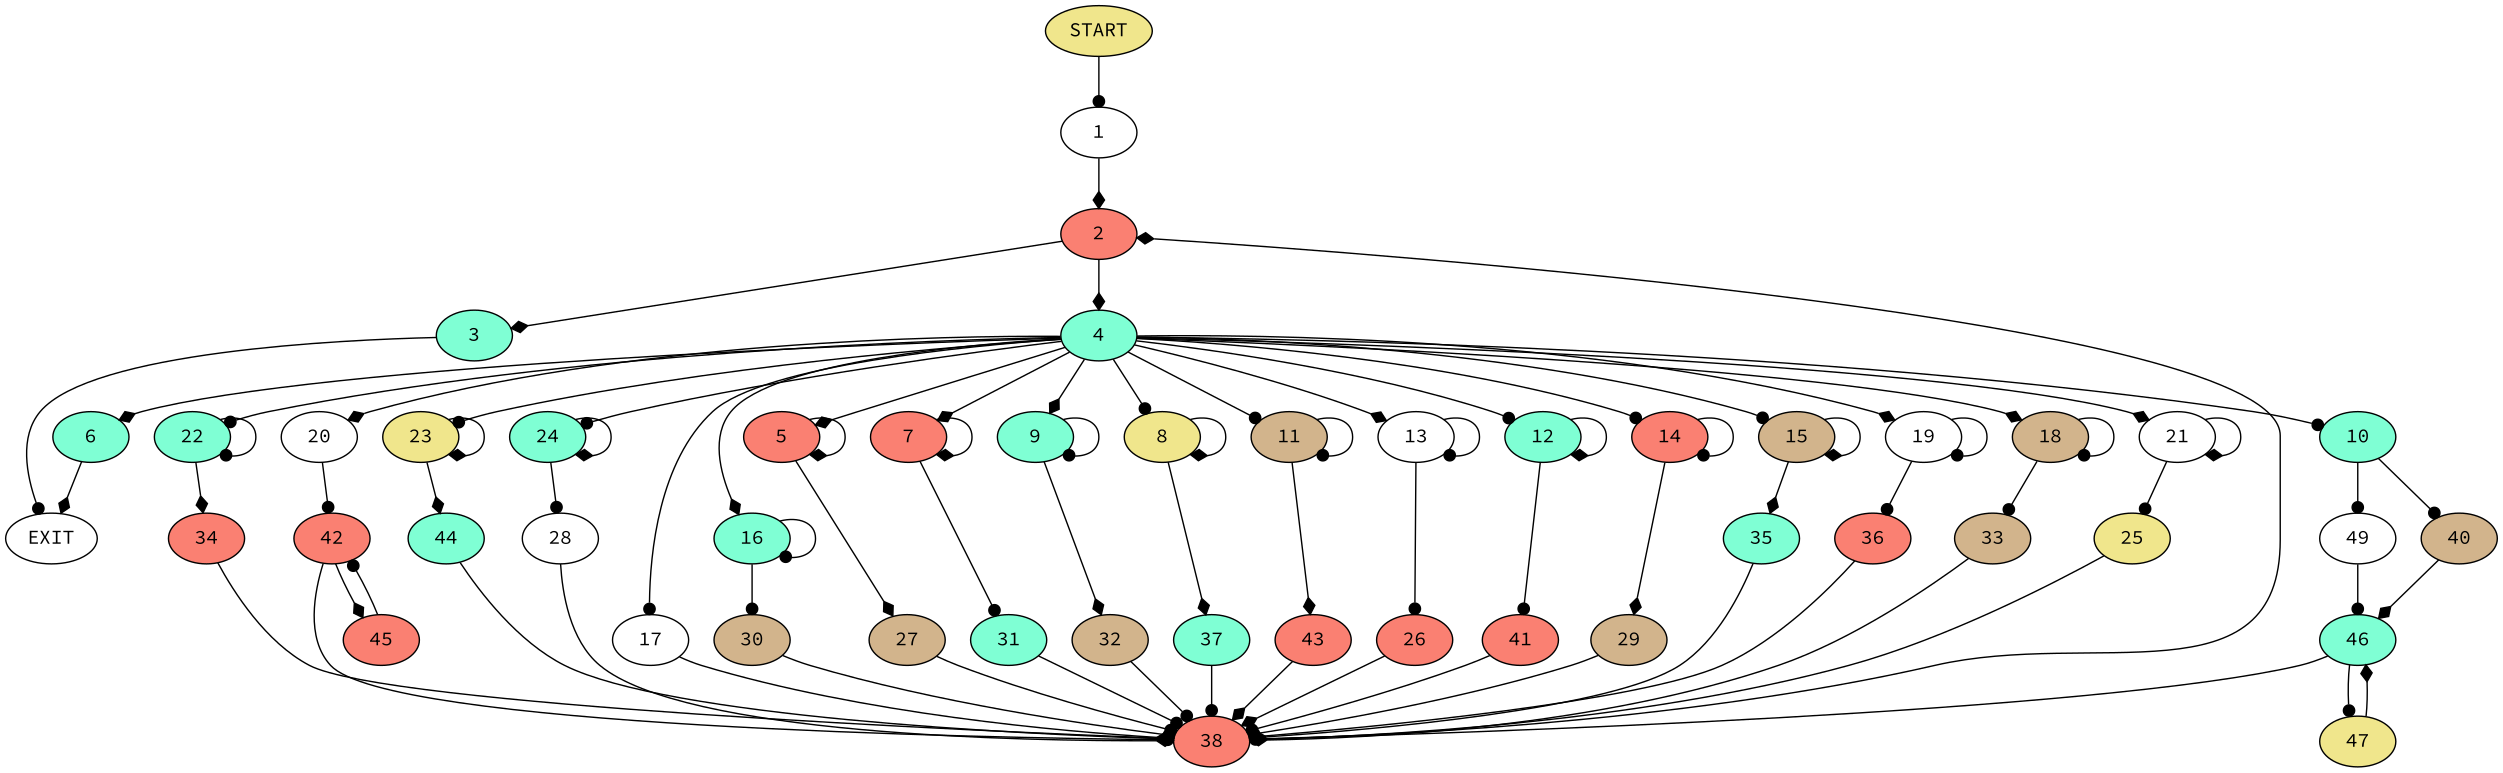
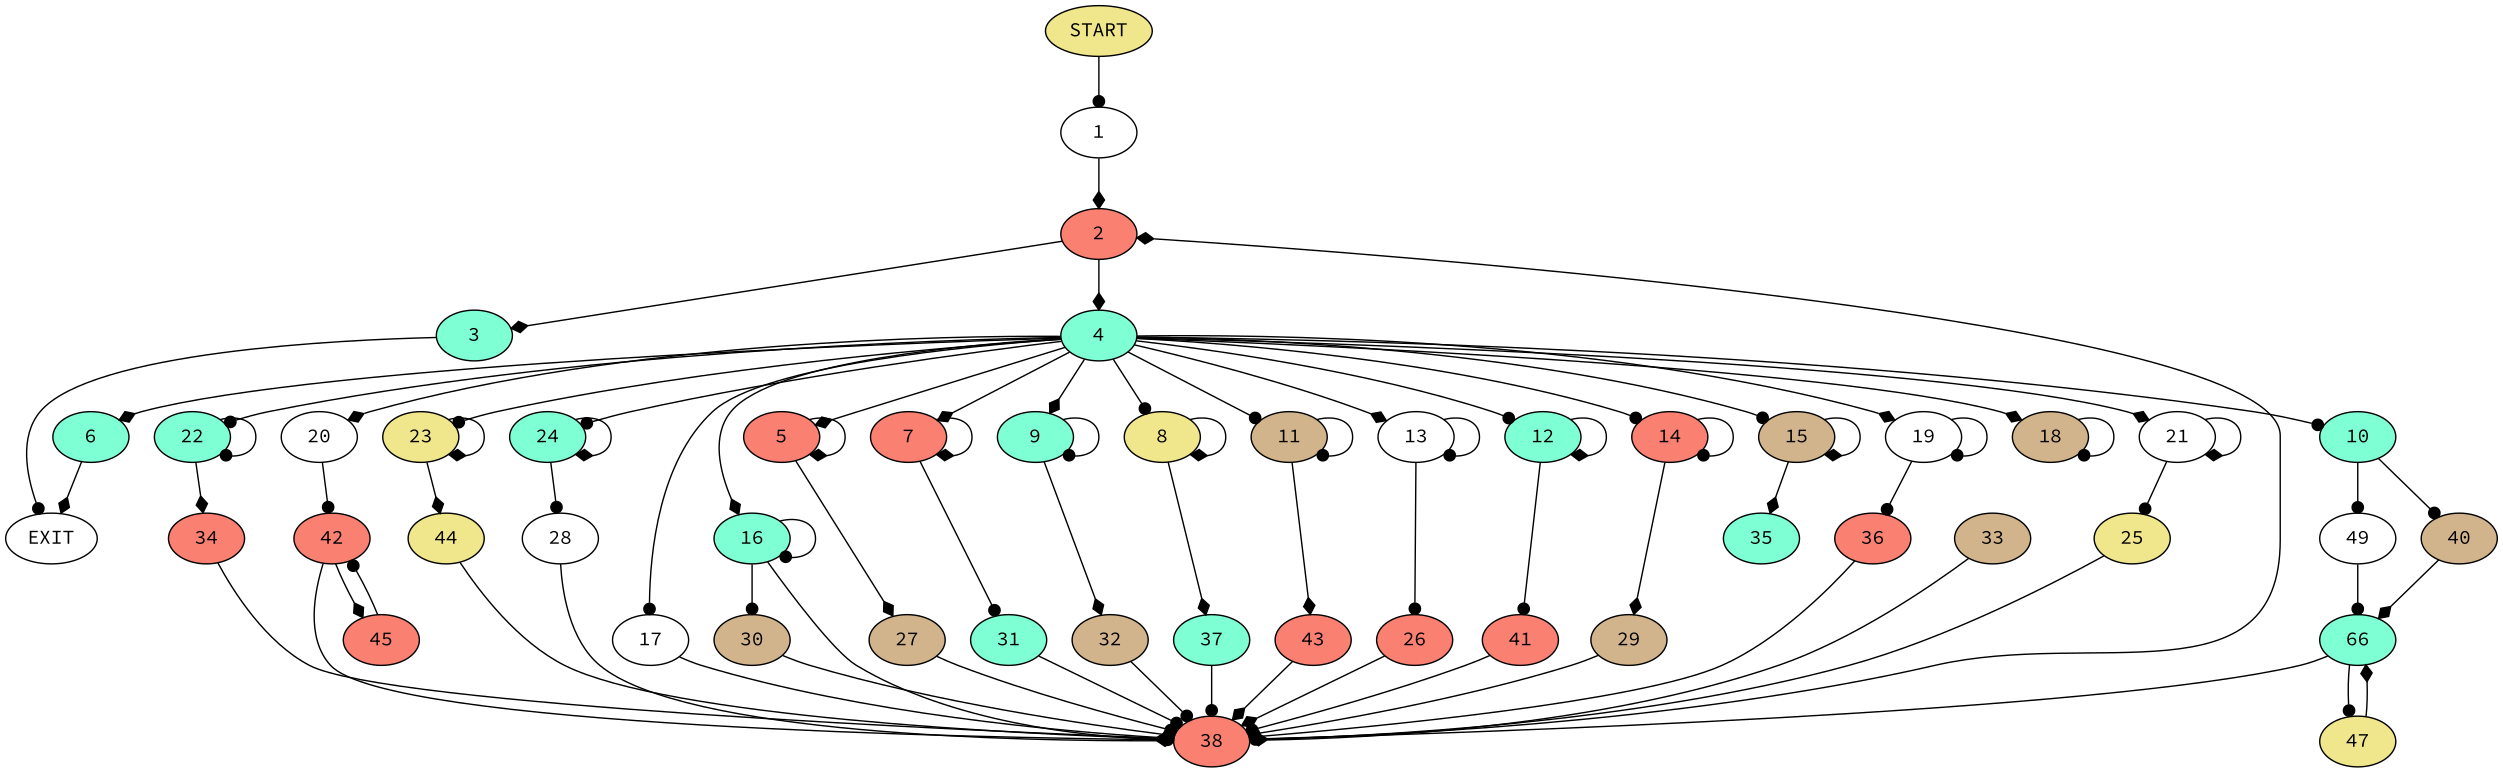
edge "18" -> "33": removed
node "44": fillcolor aquamarine -> khaki
node "46": label "46" -> "66"
edge "35" -> "38": now "16" -> "38"
